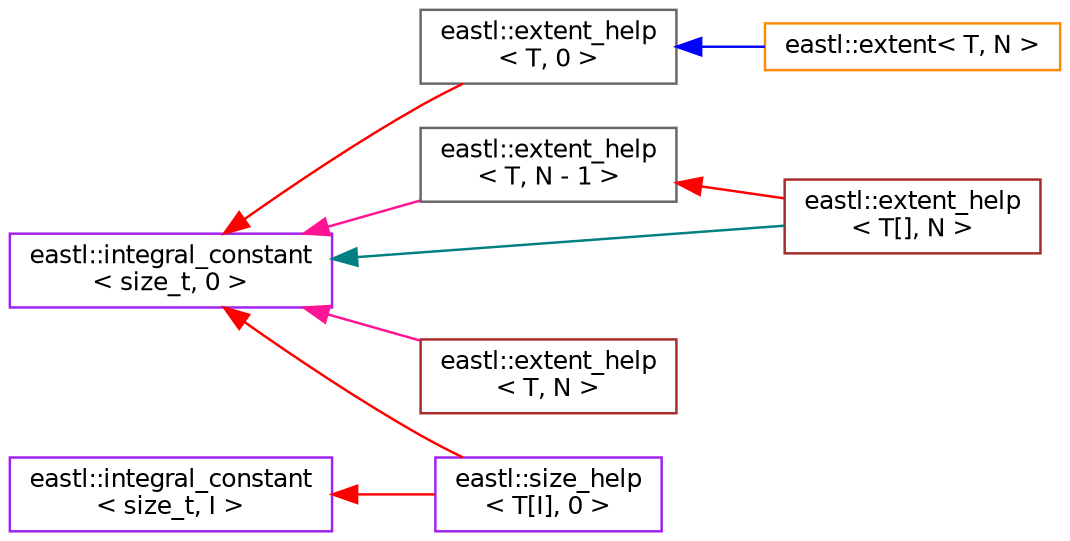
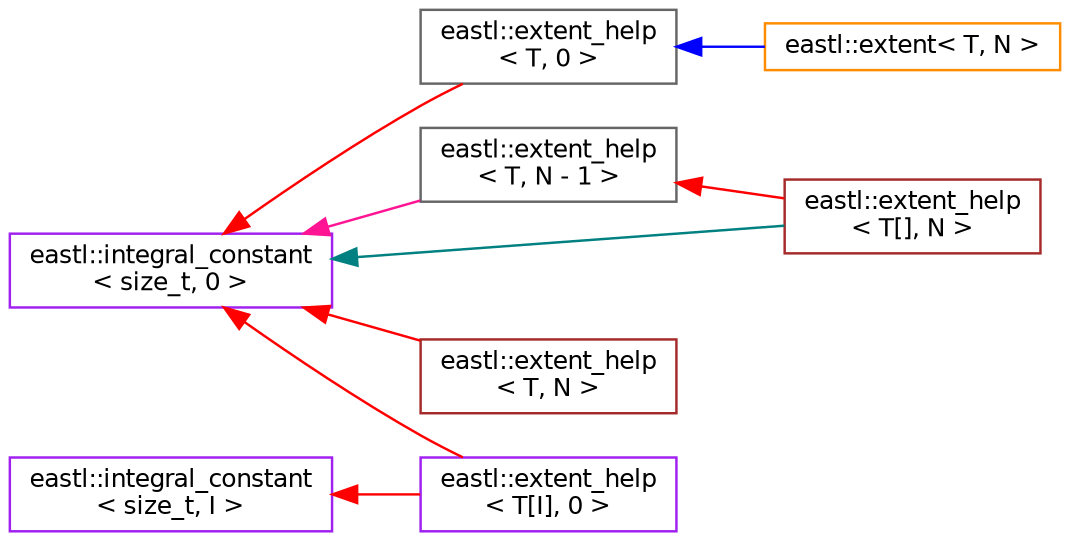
edge "eastl::extent_help < T, N >" -> "eastl::integral_constant < size_t, 0 >": color deeppink -> red
node "eastl::size_help < T[I], 0 >": label "eastl::size_help < T[I], 0 >" -> "eastl::extent_help < T[I], 0 >"
